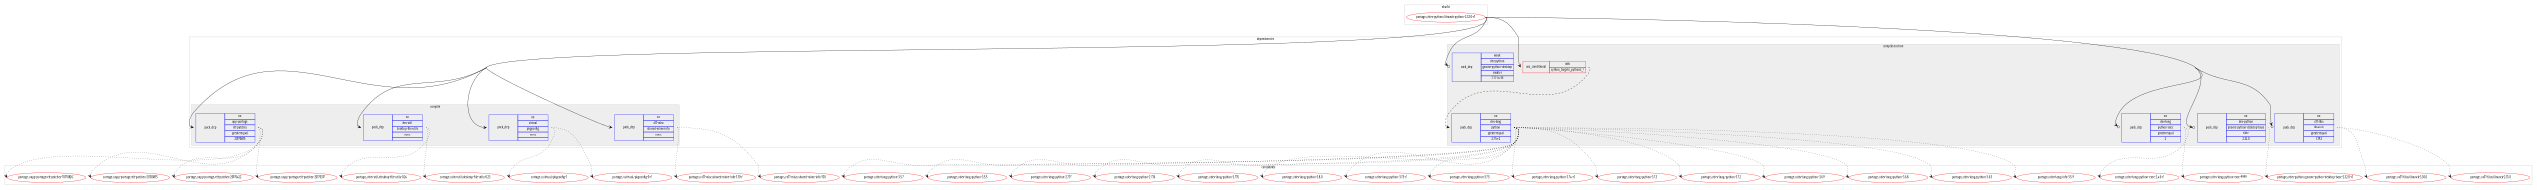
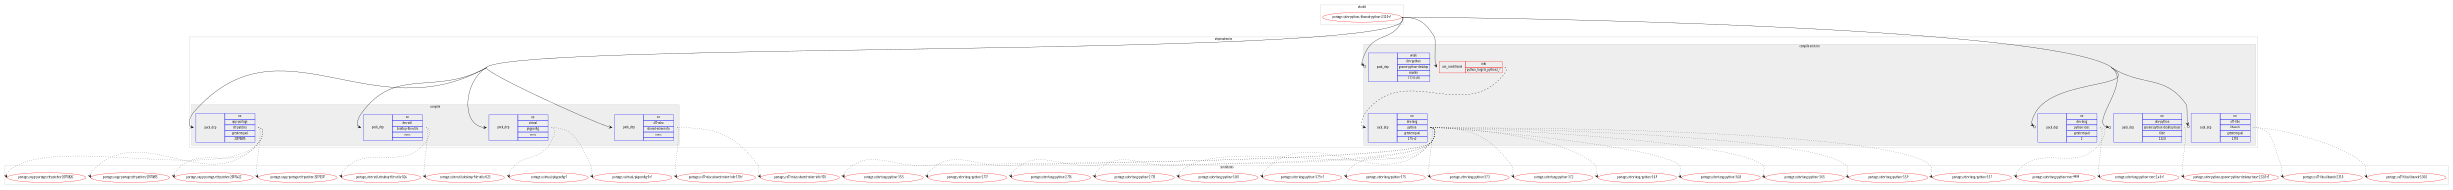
node "portage://app-portage/elt-patches-70170826.1": label "portage://app-portage/elt-patches-70170826.1" -> "portage://app-portage/elt-patches-20170826.1"
node "portage://app-portage/elt-patches-20130815": label "portage://app-portage/elt-patches-20130815" -> "portage://app-portage/elt-patches-20170815"
node "portage://dev-lang/python-3.7.4-r1": removed
node "portage://dev-lang/info-3.5.9": label "portage://dev-lang/info-3.5.9" -> "portage://dev-lang/python-3.5.9"
